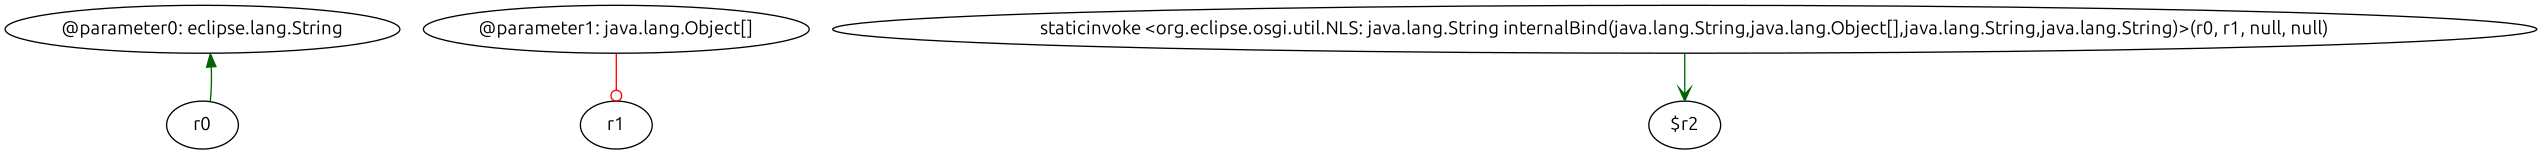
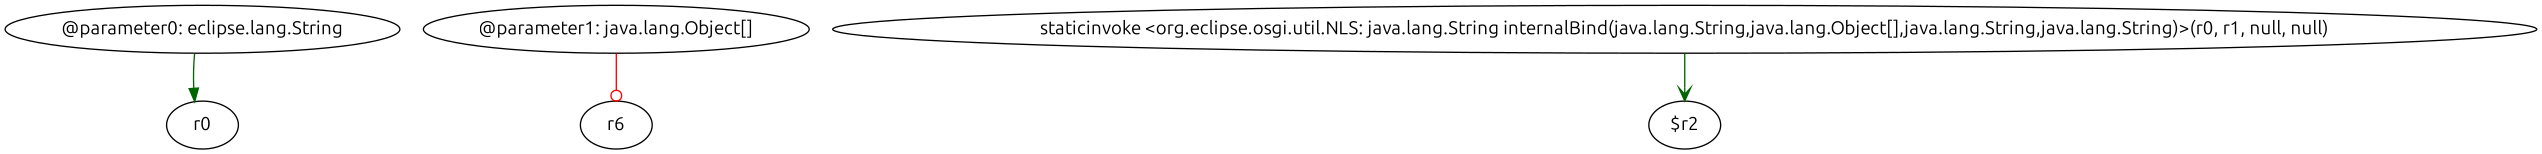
edge "r0" -> "@parameter0: eclipse.lang.String": reversed
node "r1": label "r1" -> "r6"
